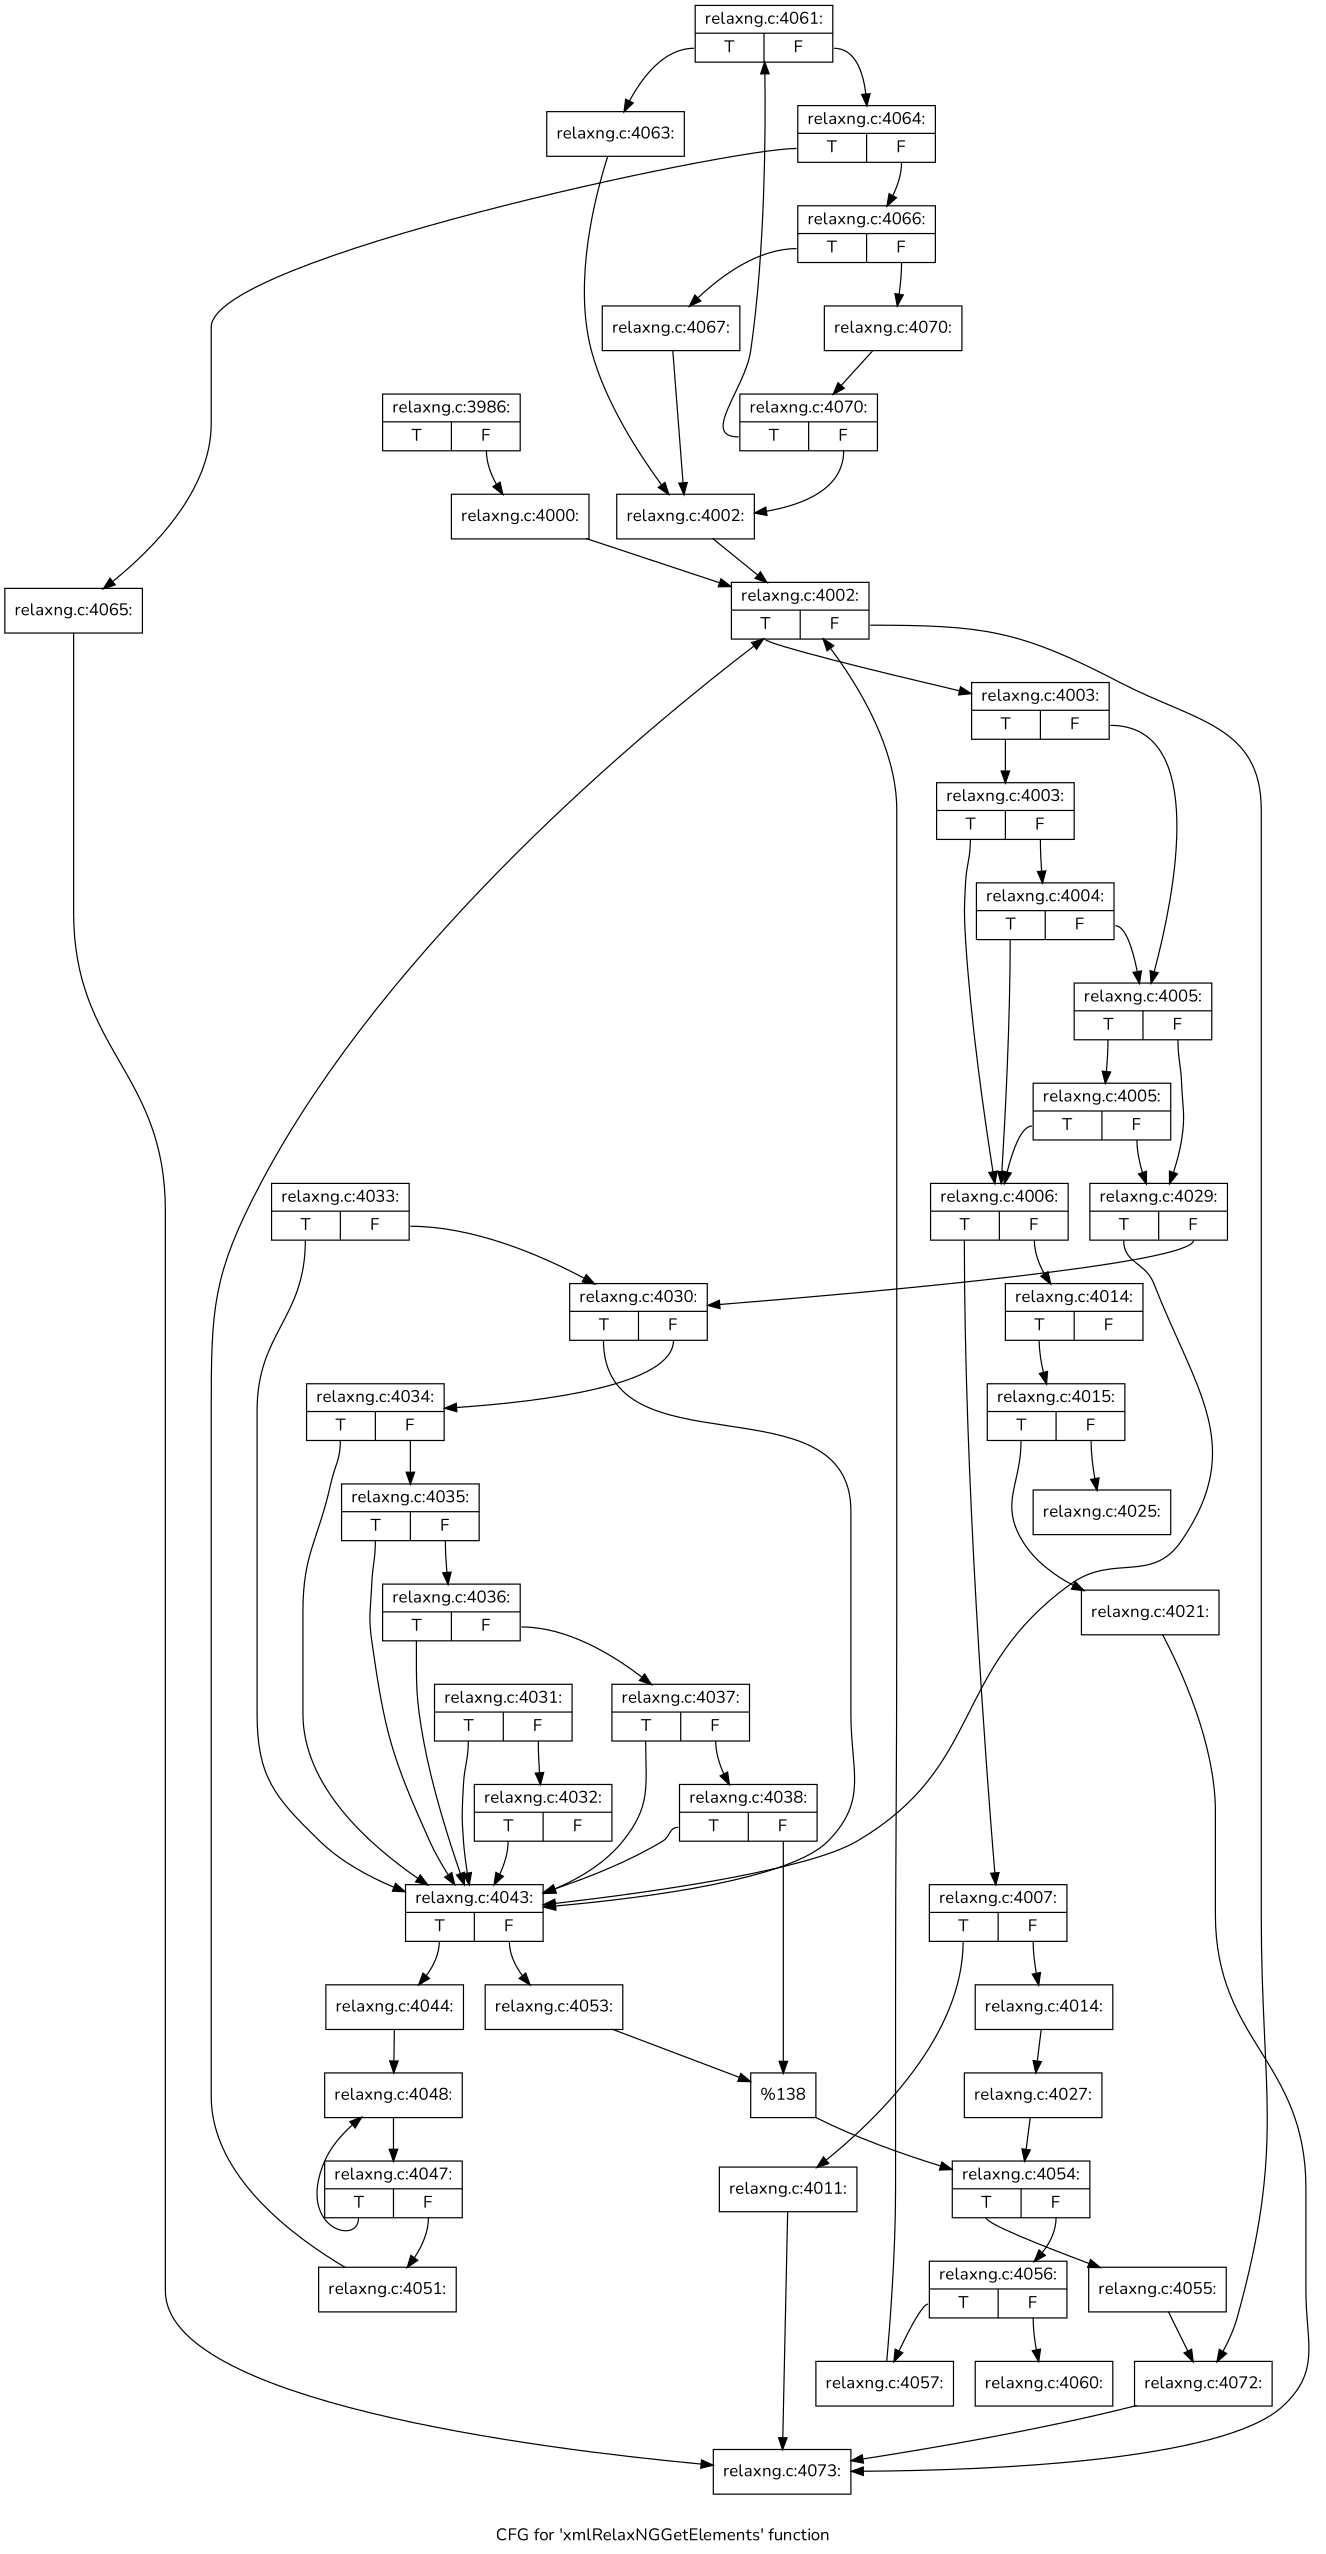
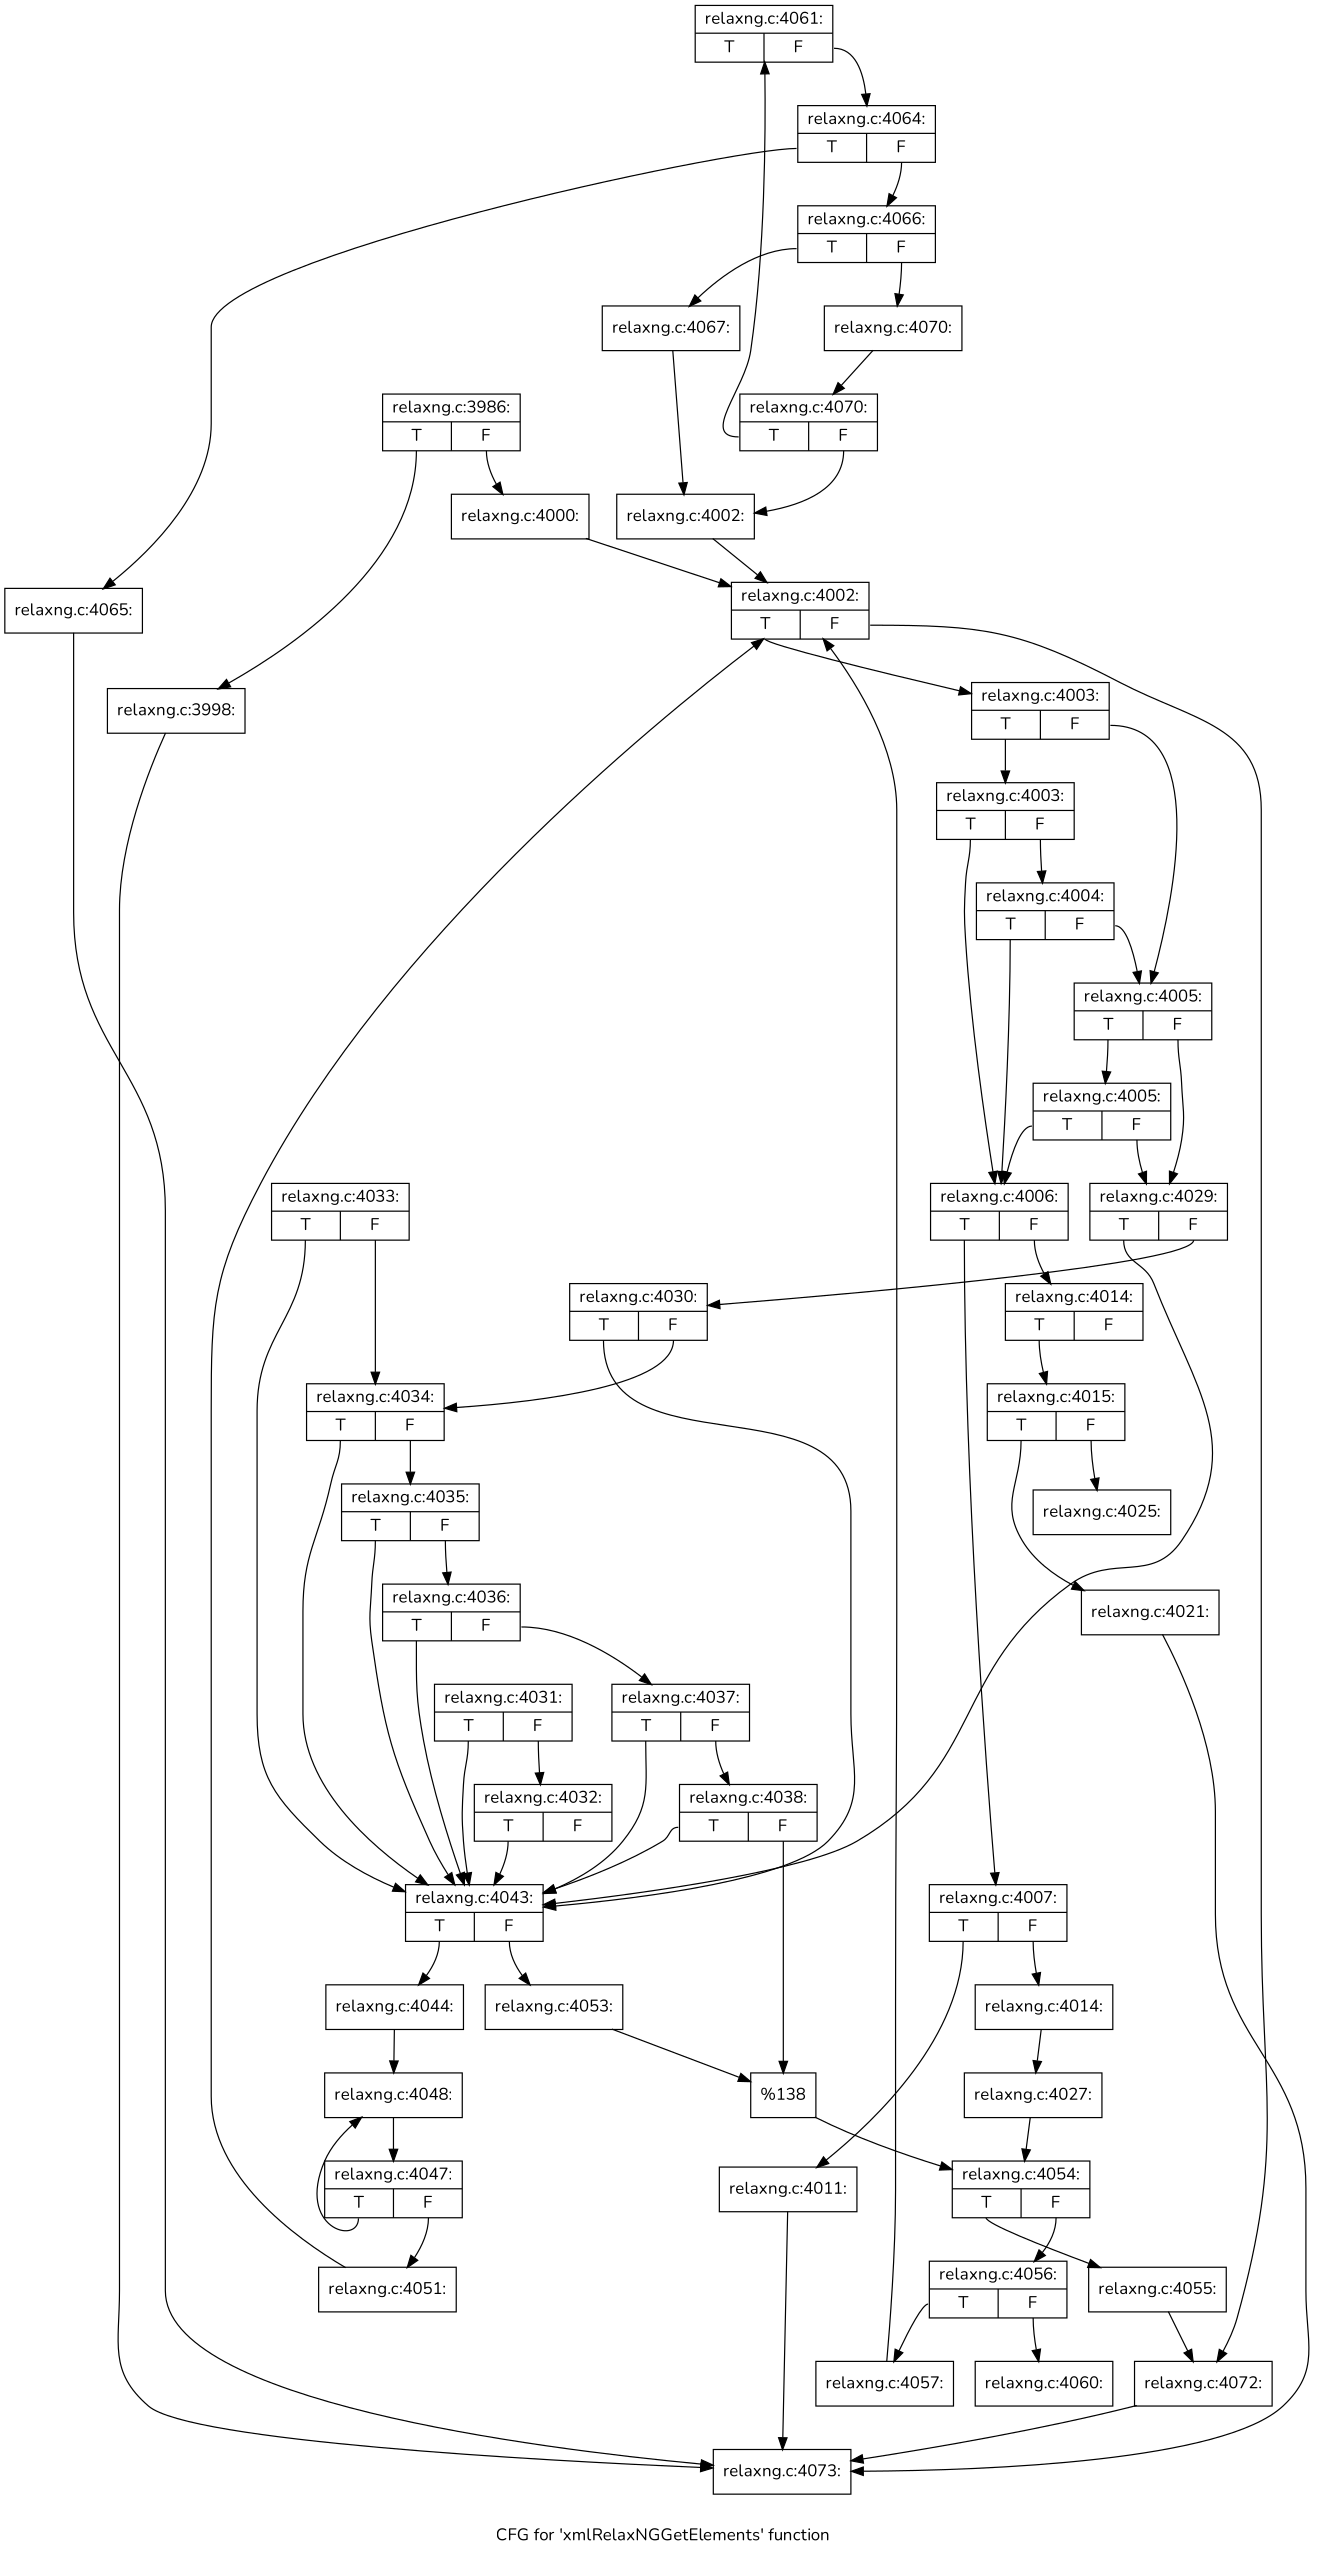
node "relaxng.c:4063:": removed
node "relaxng.c:3998:": added
edge "relaxng.c:4033:" -> "relaxng.c:4030:": now "relaxng.c:4033:" -> "relaxng.c:4034:"
